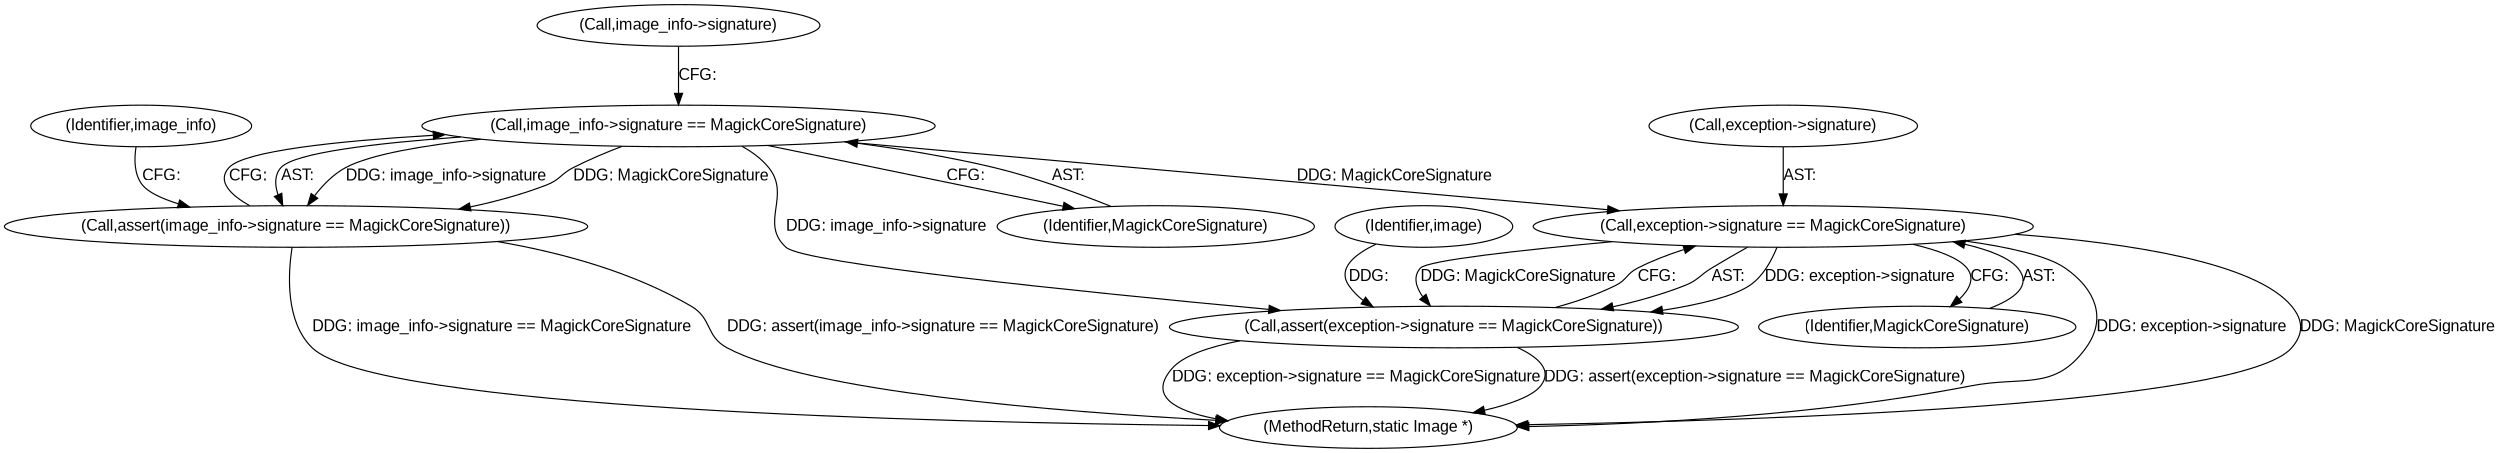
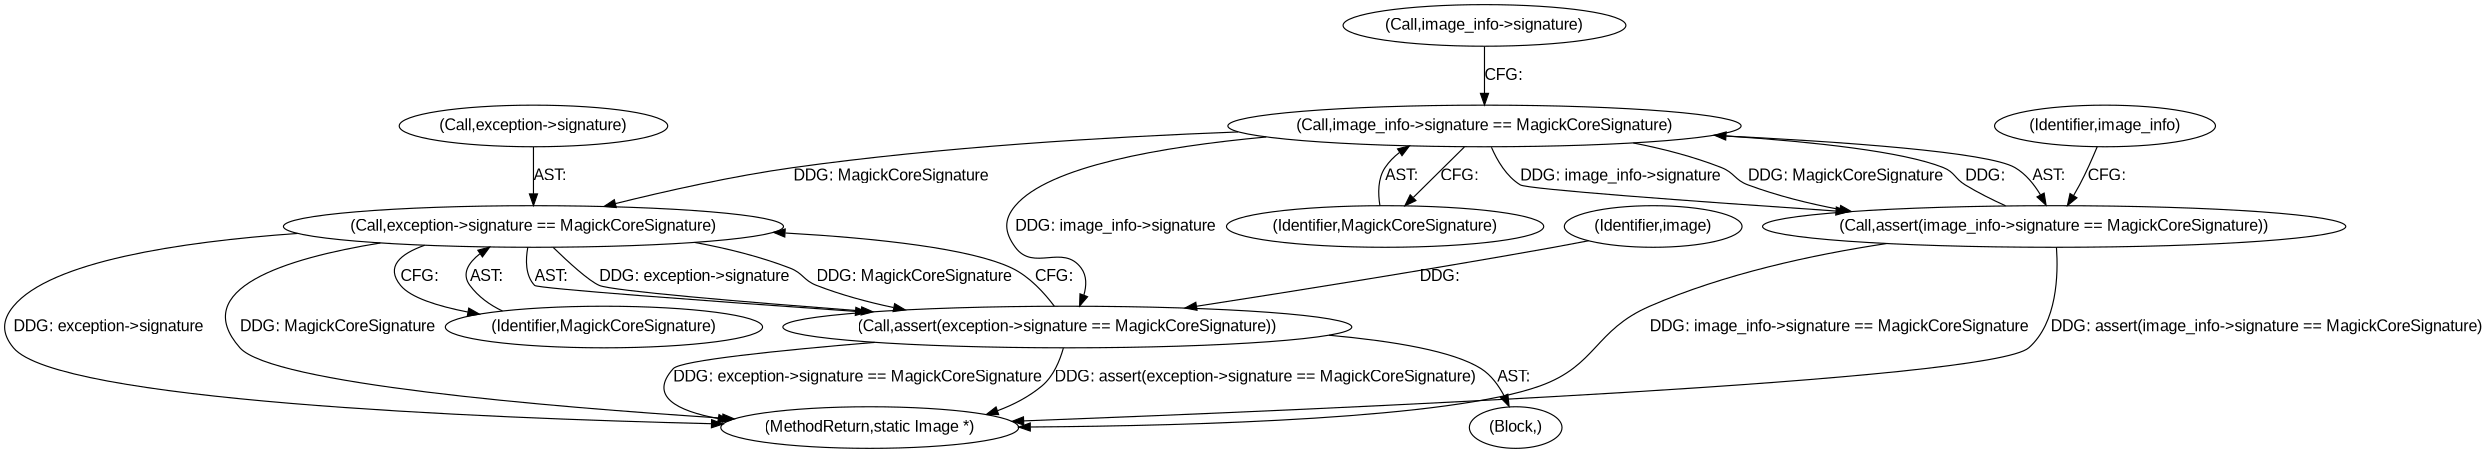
edge "(Call,assert(image_info->signature == MagickCoreSignature))" -> "(Call,image_info->signature == MagickCoreSignature)": label "CFG: " -> "DDG: "
node "(Block,)": added
